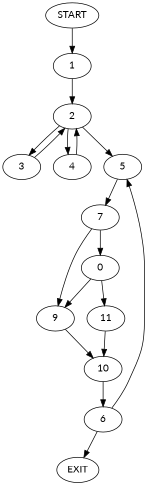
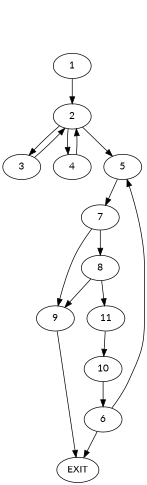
node "START": removed
node "0": label "0" -> "8"
edge "9" -> "10": now "9" -> "EXIT"
